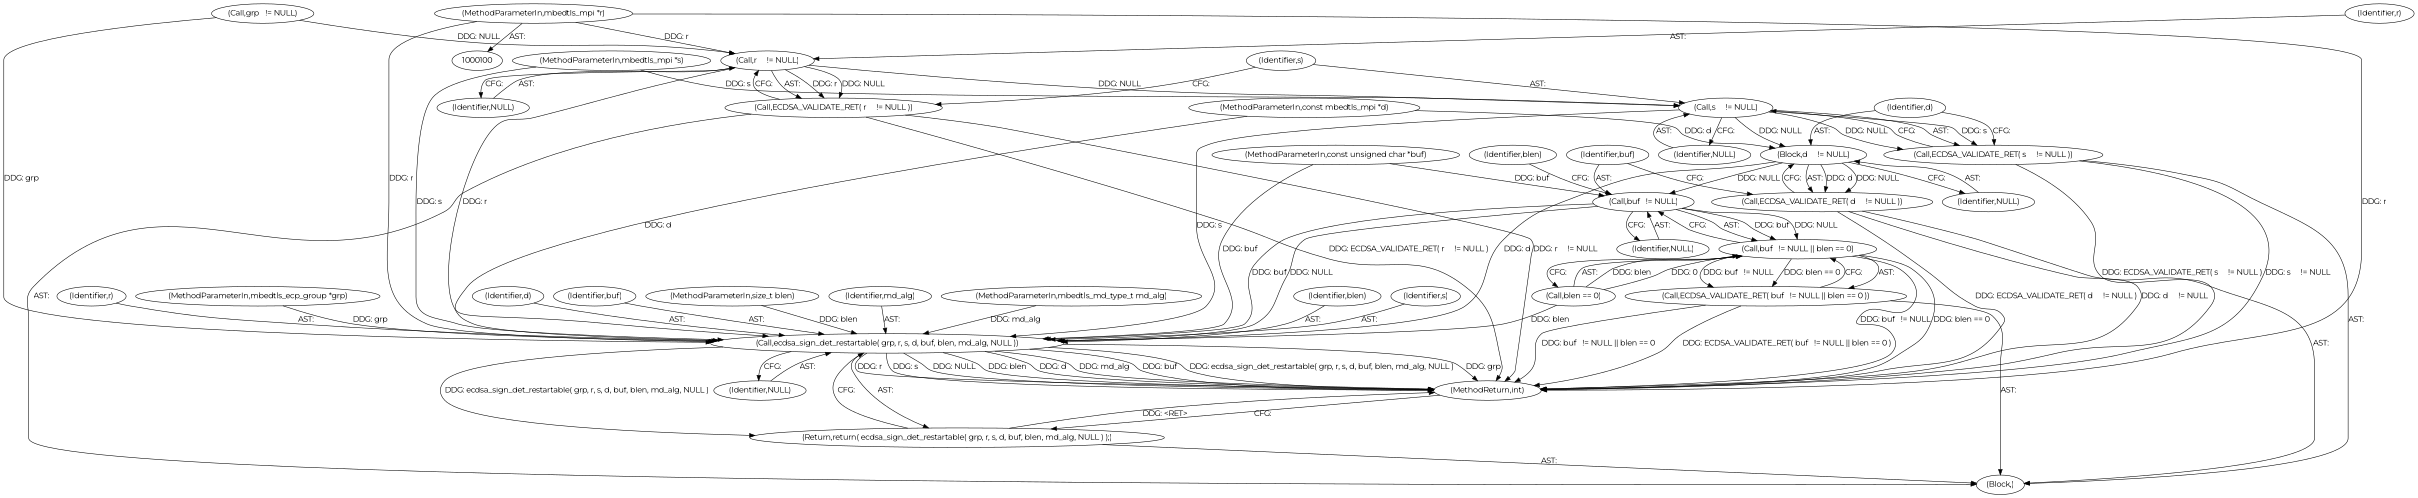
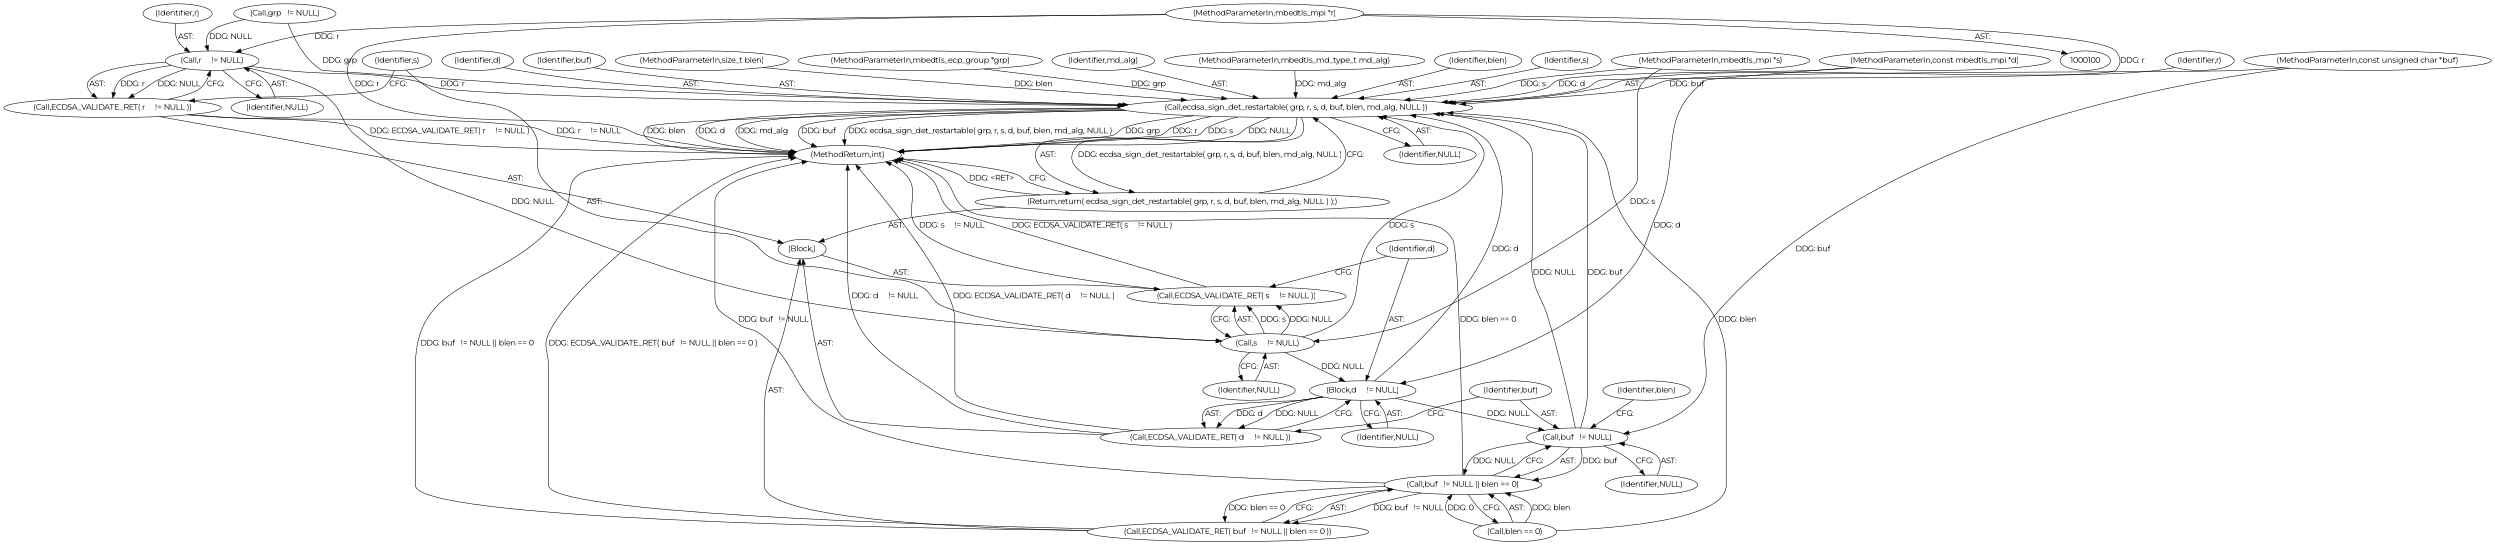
edge "(Call,ECDSA_VALIDATE_RET( s     != NULL ))" -> "(Block,)": reversed
